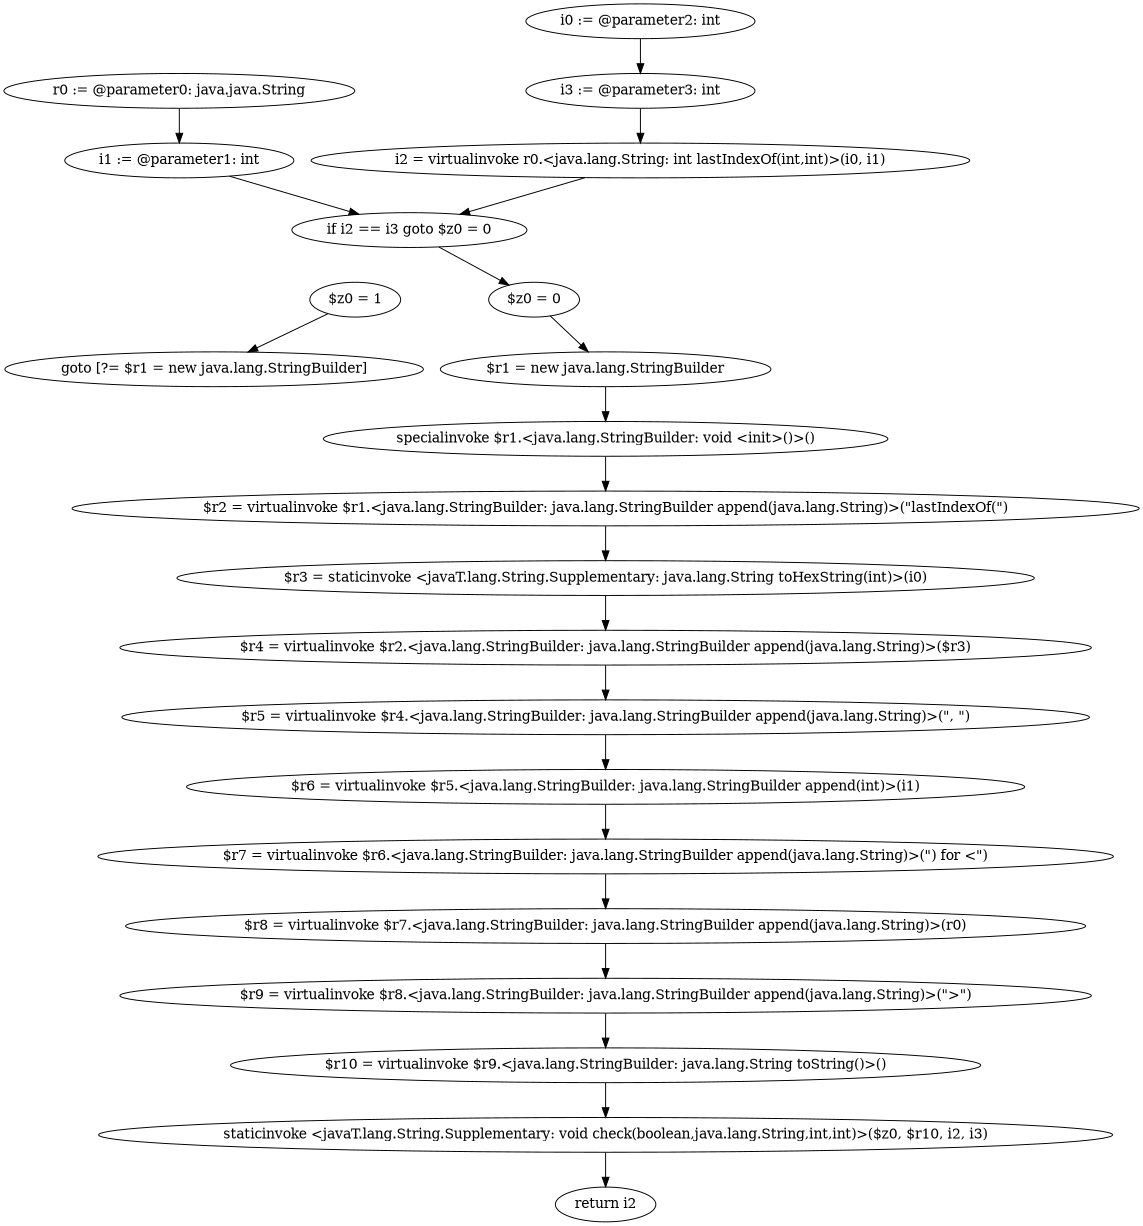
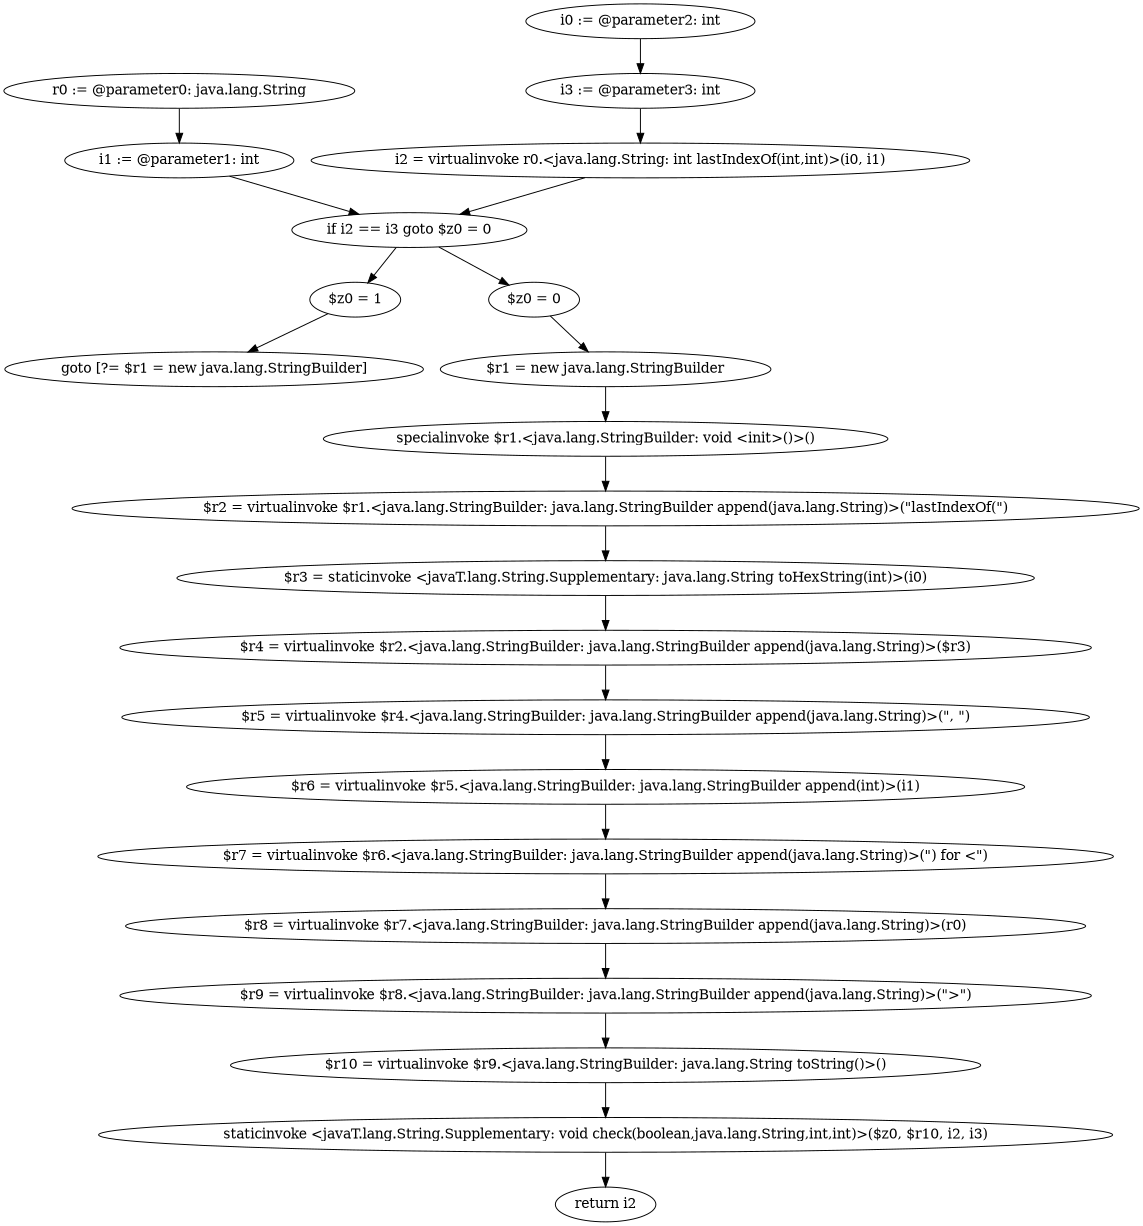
node "r0 := @parameter0: java.java.String": label "r0 := @parameter0: java.java.String" -> "r0 := @parameter0: java.lang.String"
edge "if i2 == i3 goto $z0 = 0" -> "$z0 = 1": added
